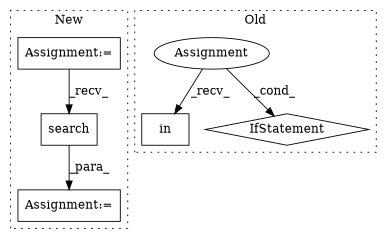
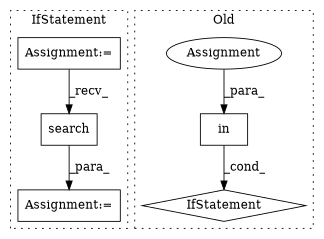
cluster "New": label "New" -> "IfStatement"
edge "Assignment" -> "IfStatement": now "in" -> "IfStatement"
edge "Assignment" -> "in": label "_recv_" -> "_para_"
